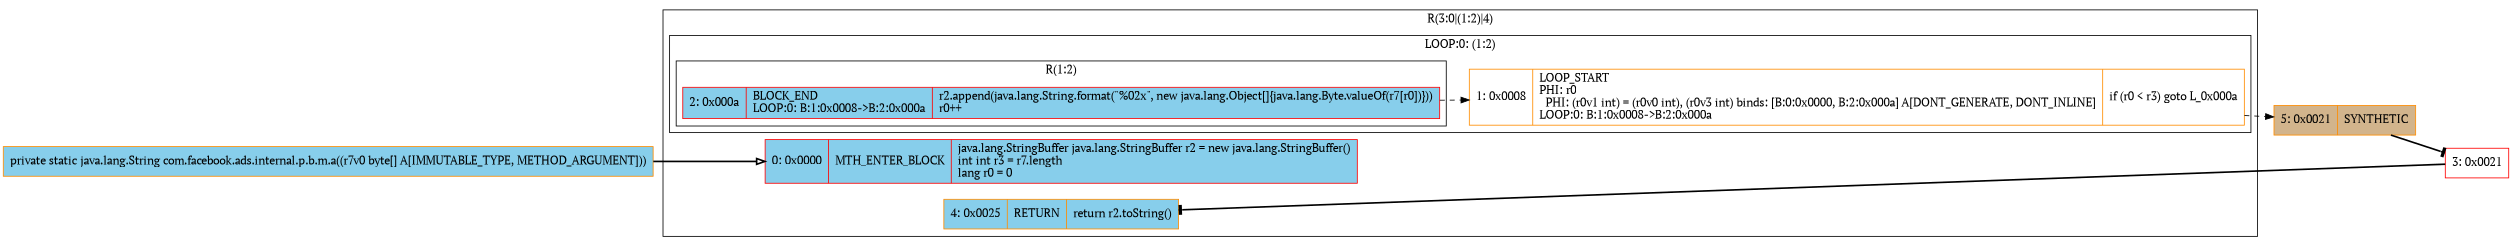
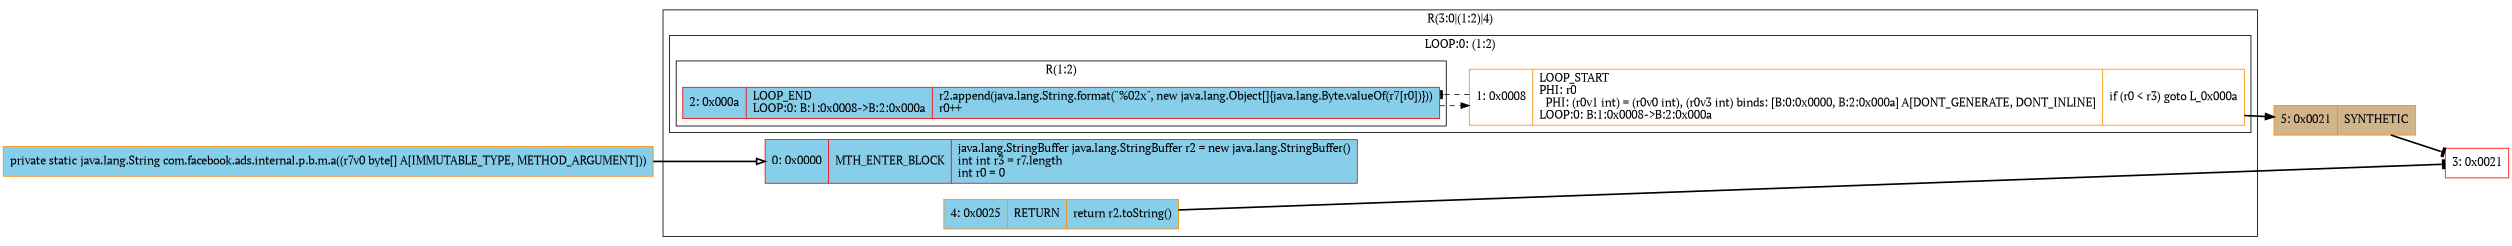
edge "1: 0x0008" -> "2: 0x000a": added
node "2: 0x000a": text "BLOCK_END" -> "LOOP_END"
edge "1: 0x0008" -> "5: 0x0021": style dashed -> bold
node "0: 0x0000": text "lang r0 = 0" -> "int r0 = 0"
edge "3: 0x0021" -> "4: 0x0025": reversed
